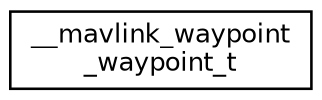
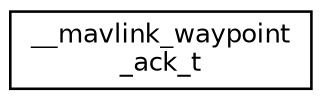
node "__mavlink_waypoint _waypoint_t": label "__mavlink_waypoint _waypoint_t" -> "__mavlink_waypoint _ack_t"
